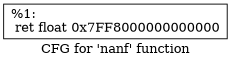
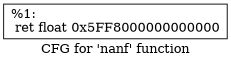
node "%1:": text "ret float 0x7FF8000000000000" -> "ret float 0x5FF8000000000000"
